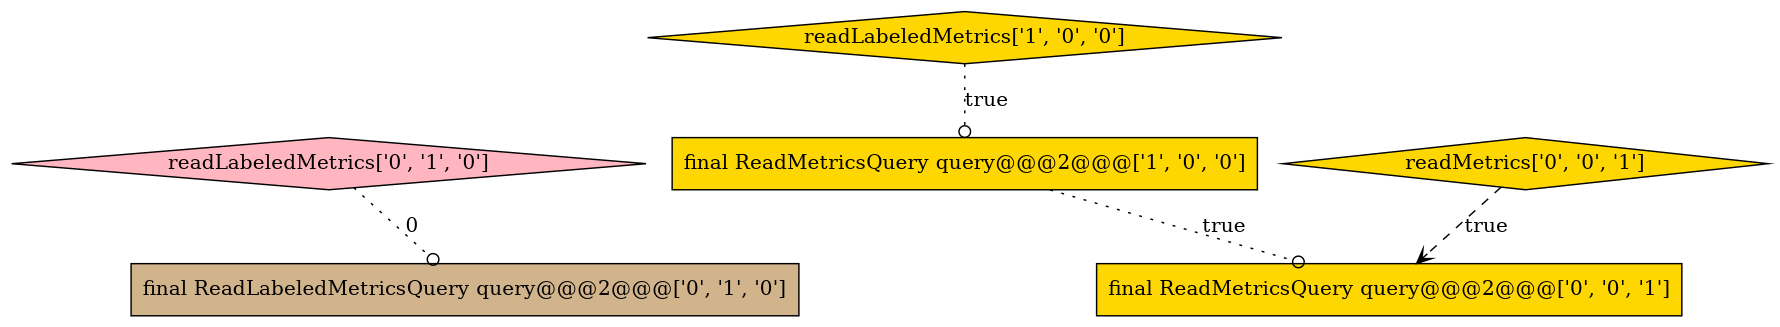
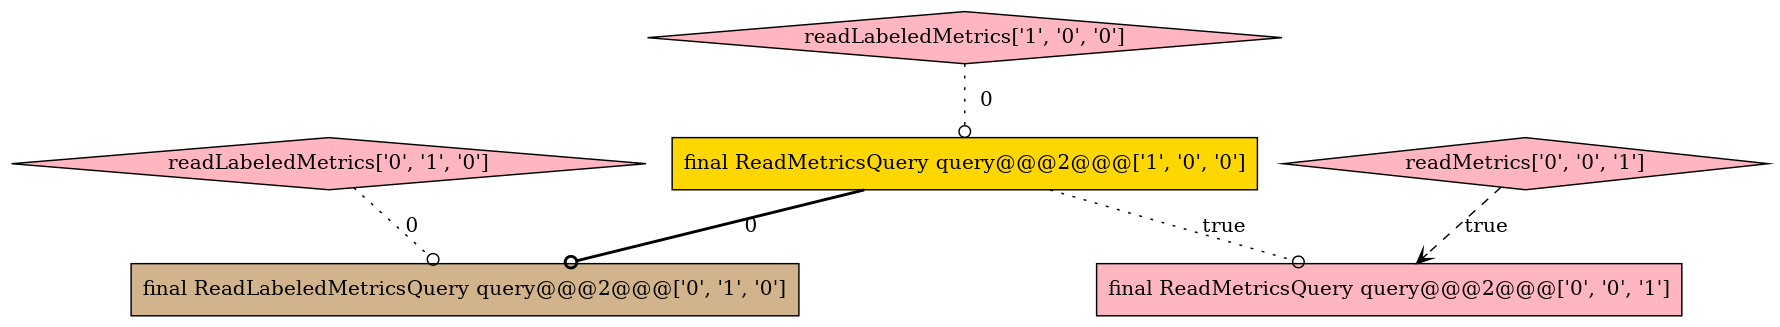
node "readLabeledMetrics['1', '0', '0']": fillcolor gold -> lightpink
edge "readLabeledMetrics['1', '0', '0']" -> "final ReadMetricsQuery query@@@2@@@['1', '0', '0']": label "true" -> "0"
node "readMetrics['0', '0', '1']": fillcolor gold -> lightpink
edge "final ReadMetricsQuery query@@@2@@@['1', '0', '0']" -> "final ReadLabeledMetricsQuery query@@@2@@@['0', '1', '0']": added, label "0"
node "final ReadMetricsQuery query@@@2@@@['0', '0', '1']": fillcolor gold -> lightpink
